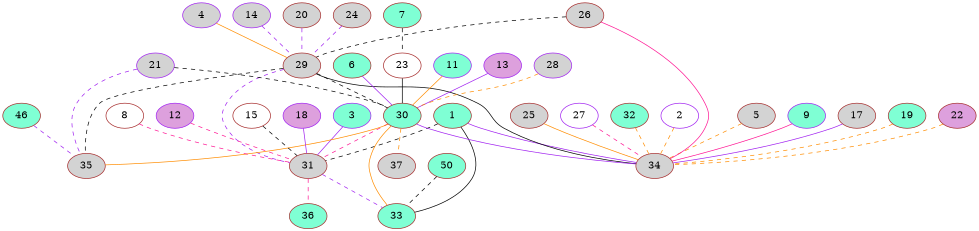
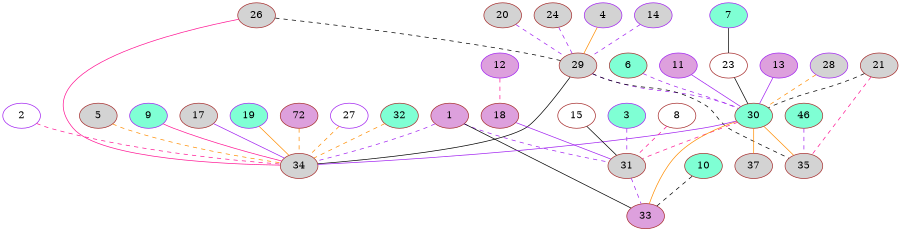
node "7": color brown -> purple
edge "7" -- "23": style dashed -> solid
node "21": color purple -> brown
node "11": fillcolor aquamarine -> plum
edge "29" -- "30": color black -> purple
edge "6" -- "30": style solid -> dashed
edge "11" -- "30": color darkorange -> purple
edge "21" -- "35": color purple -> deeppink
node "18": color purple -> brown
node "1": fillcolor aquamarine -> plum
node "25": removed
node "19": color brown -> purple
node "22": label "22" -> "72"
edge "29" -- "31": removed
edge "1" -- "34": style solid -> dashed
edge "12" -- "31": now "12" -- "18"
edge "15" -- "31": style dashed -> solid
edge "27" -- "34": color deeppink -> darkorange
edge "2" -- "34": color darkorange -> deeppink
edge "30" -- "37": style dashed -> solid
edge "1" -- "31": color black -> purple
edge "3" -- "31": style solid -> dashed
edge "19" -- "34": style dashed -> solid
node "50": label "50" -> "10"
node "36": removed
node "33": fillcolor aquamarine -> plum
